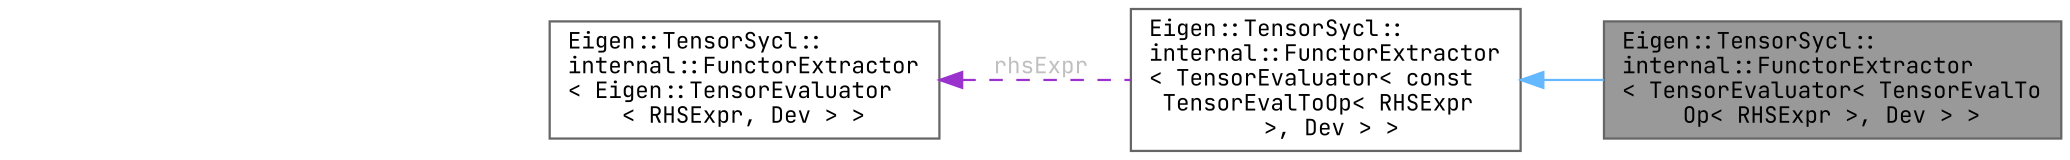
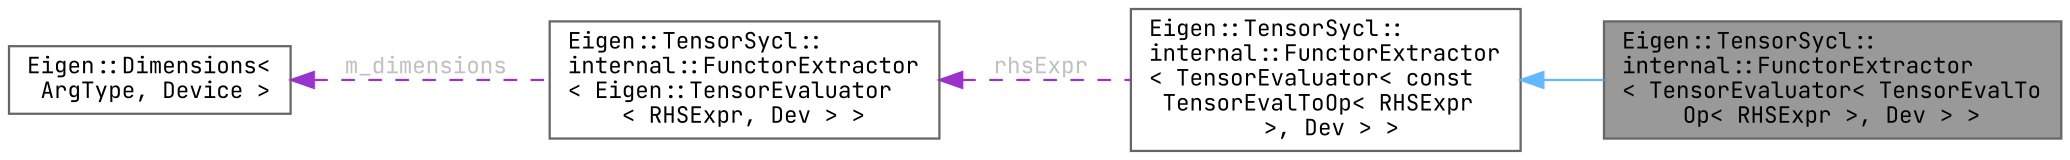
node "Eigen::Dimensions< ArgType, Device >": added
